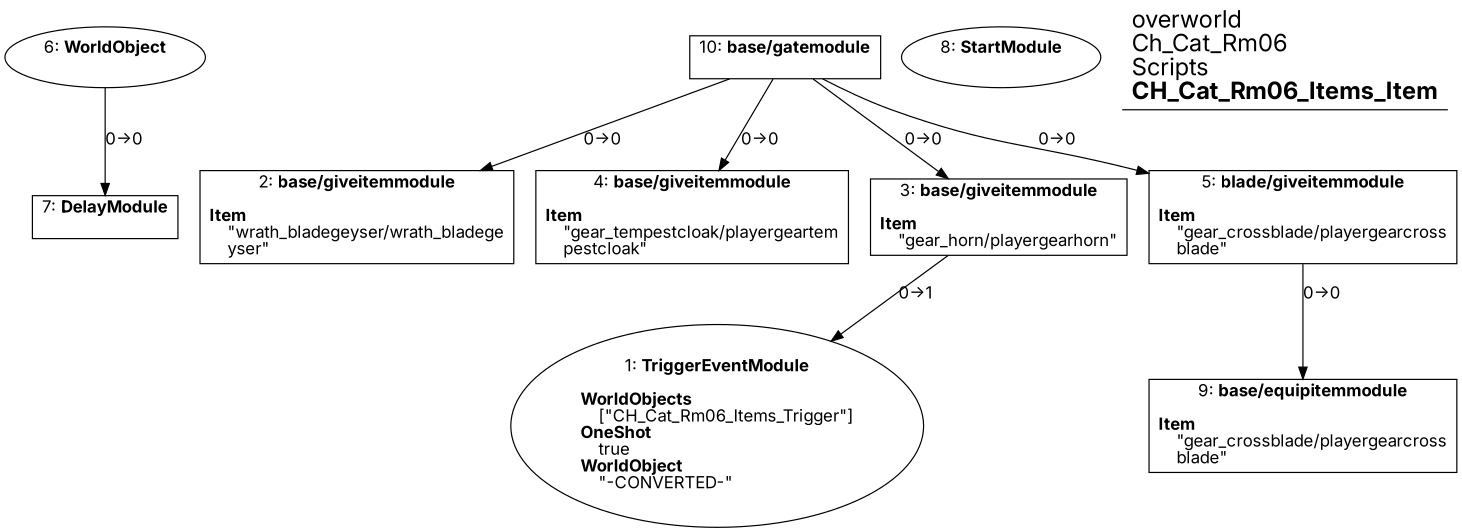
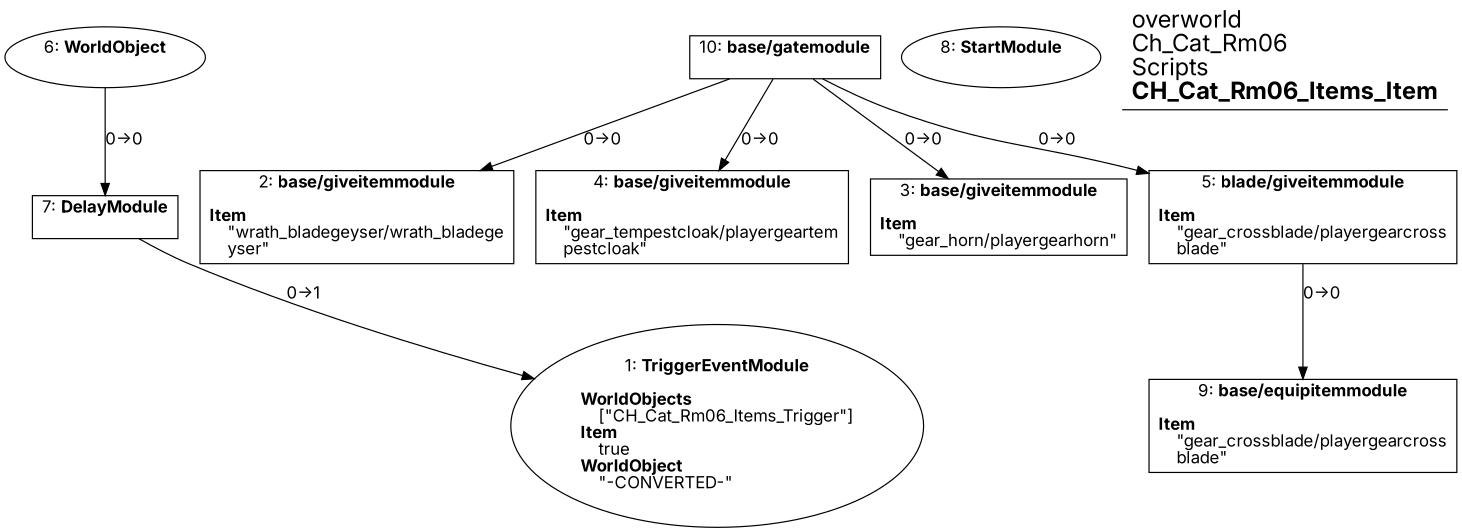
edge "3:" -> "1:": now "7:" -> "1:"
node "1:": text "OneShot" -> "Item"
